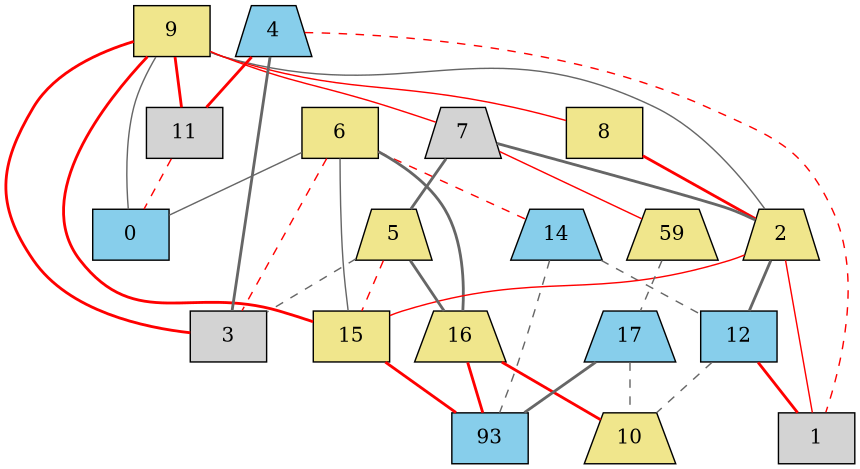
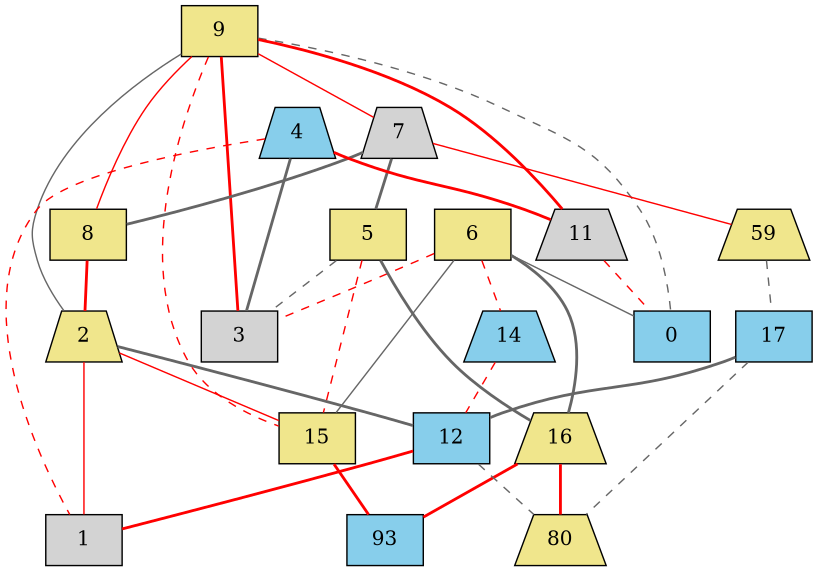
edge "9" -- "0": style solid -> dashed
node "11": shape box -> trapezium
edge "7" -- "2": now "7" -- "8"
node "5": shape trapezium -> box
edge "9" -- "15": style bold -> dashed
edge "14" -- "12": color gray40 -> red
edge "14" -- "93": removed
node "17": shape trapezium -> box
edge "17" -- "93": now "17" -- "12"
node "10": label "10" -> "80"
